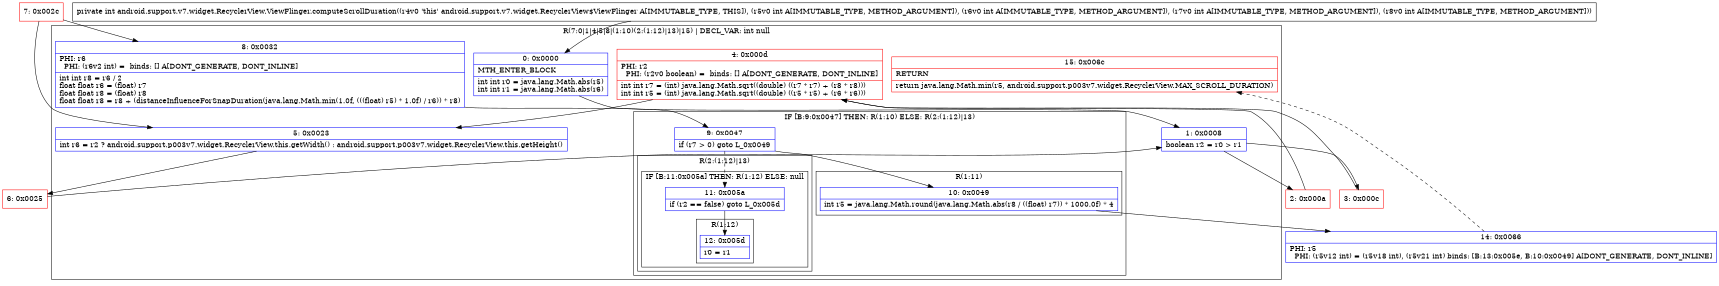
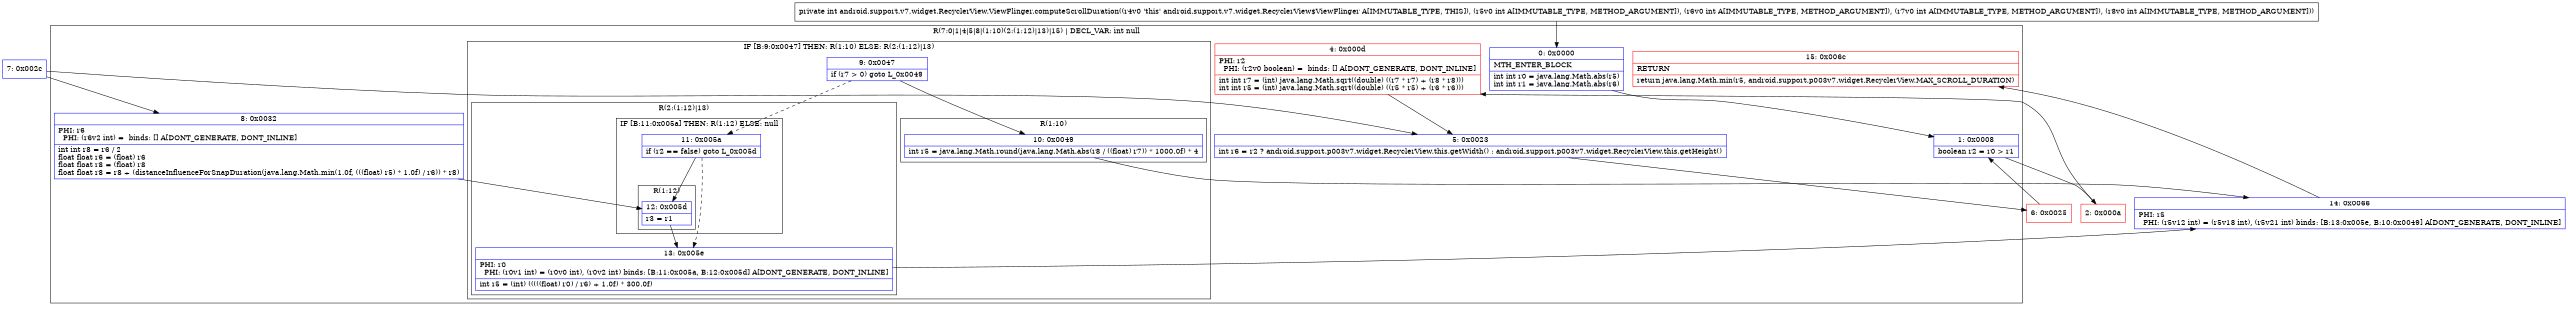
node "7: 0x002c": color red -> blue
node "8: 0x0032": text "float float r6 = (float) r7" -> "float float r6 = (float) r6"
edge "8: 0x0032" -> "9: 0x0047": now "8: 0x0032" -> "12: 0x005d"
edge "14: 0x0066" -> "15: 0x006c": style dashed -> solid
cluster "R(1:11)": label "R(1:11)" -> "R(1:10)"
node "3: 0x000c": removed
node "12: 0x005d": text "r0 = r1" -> "r3 = r1"
node "13: 0x005e": added
